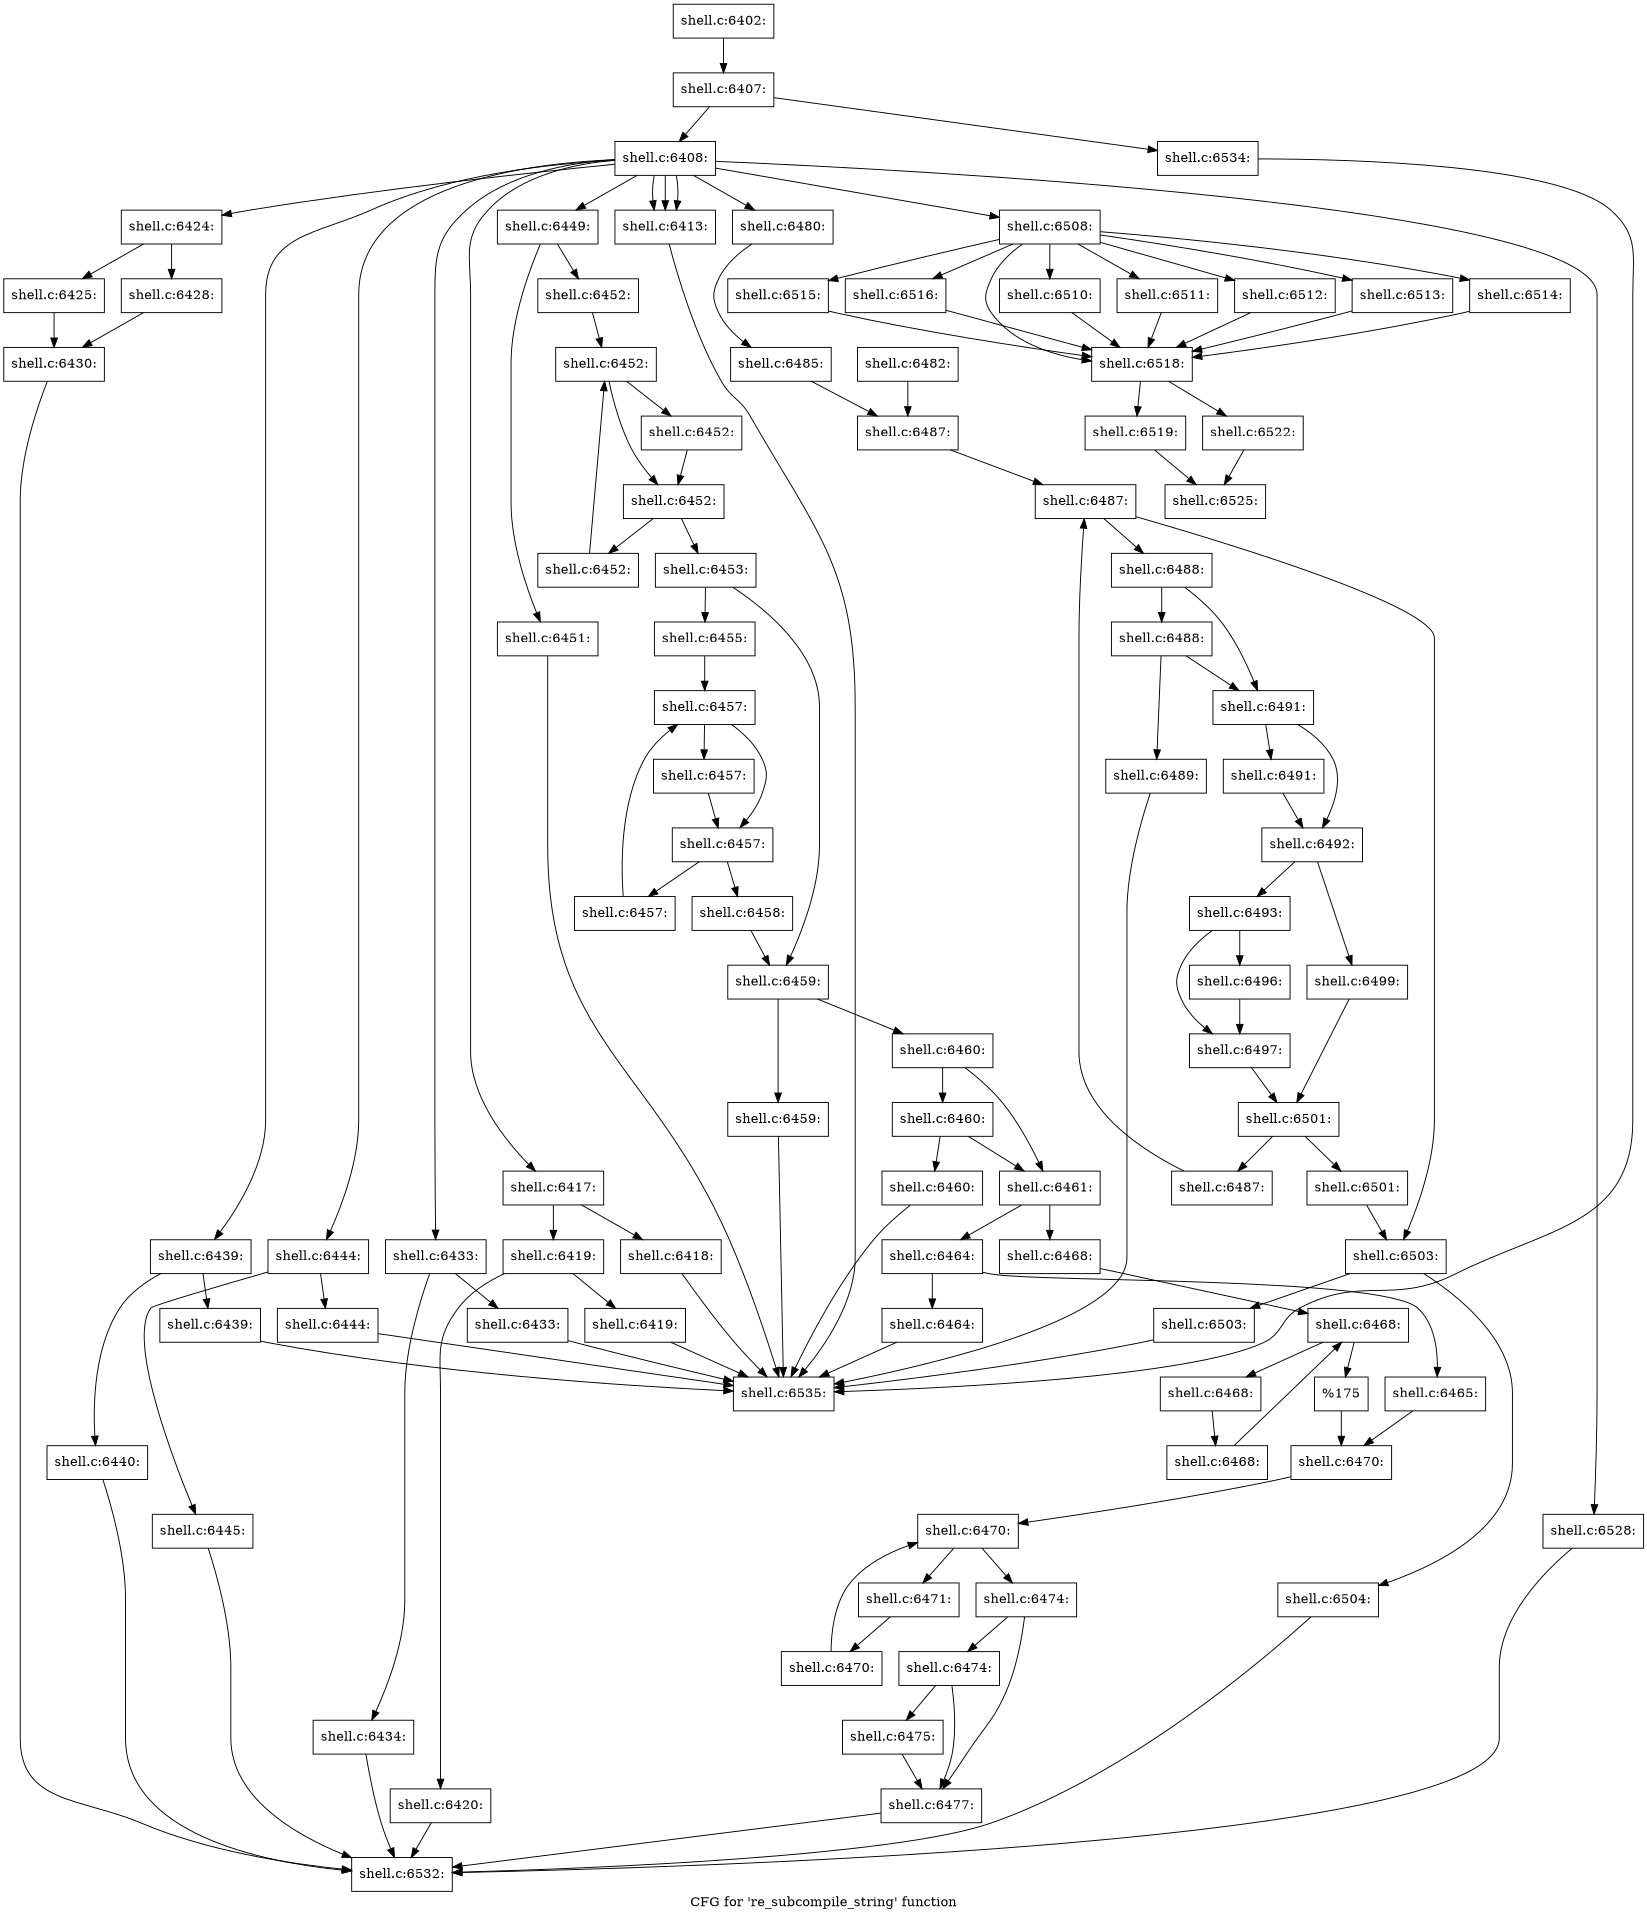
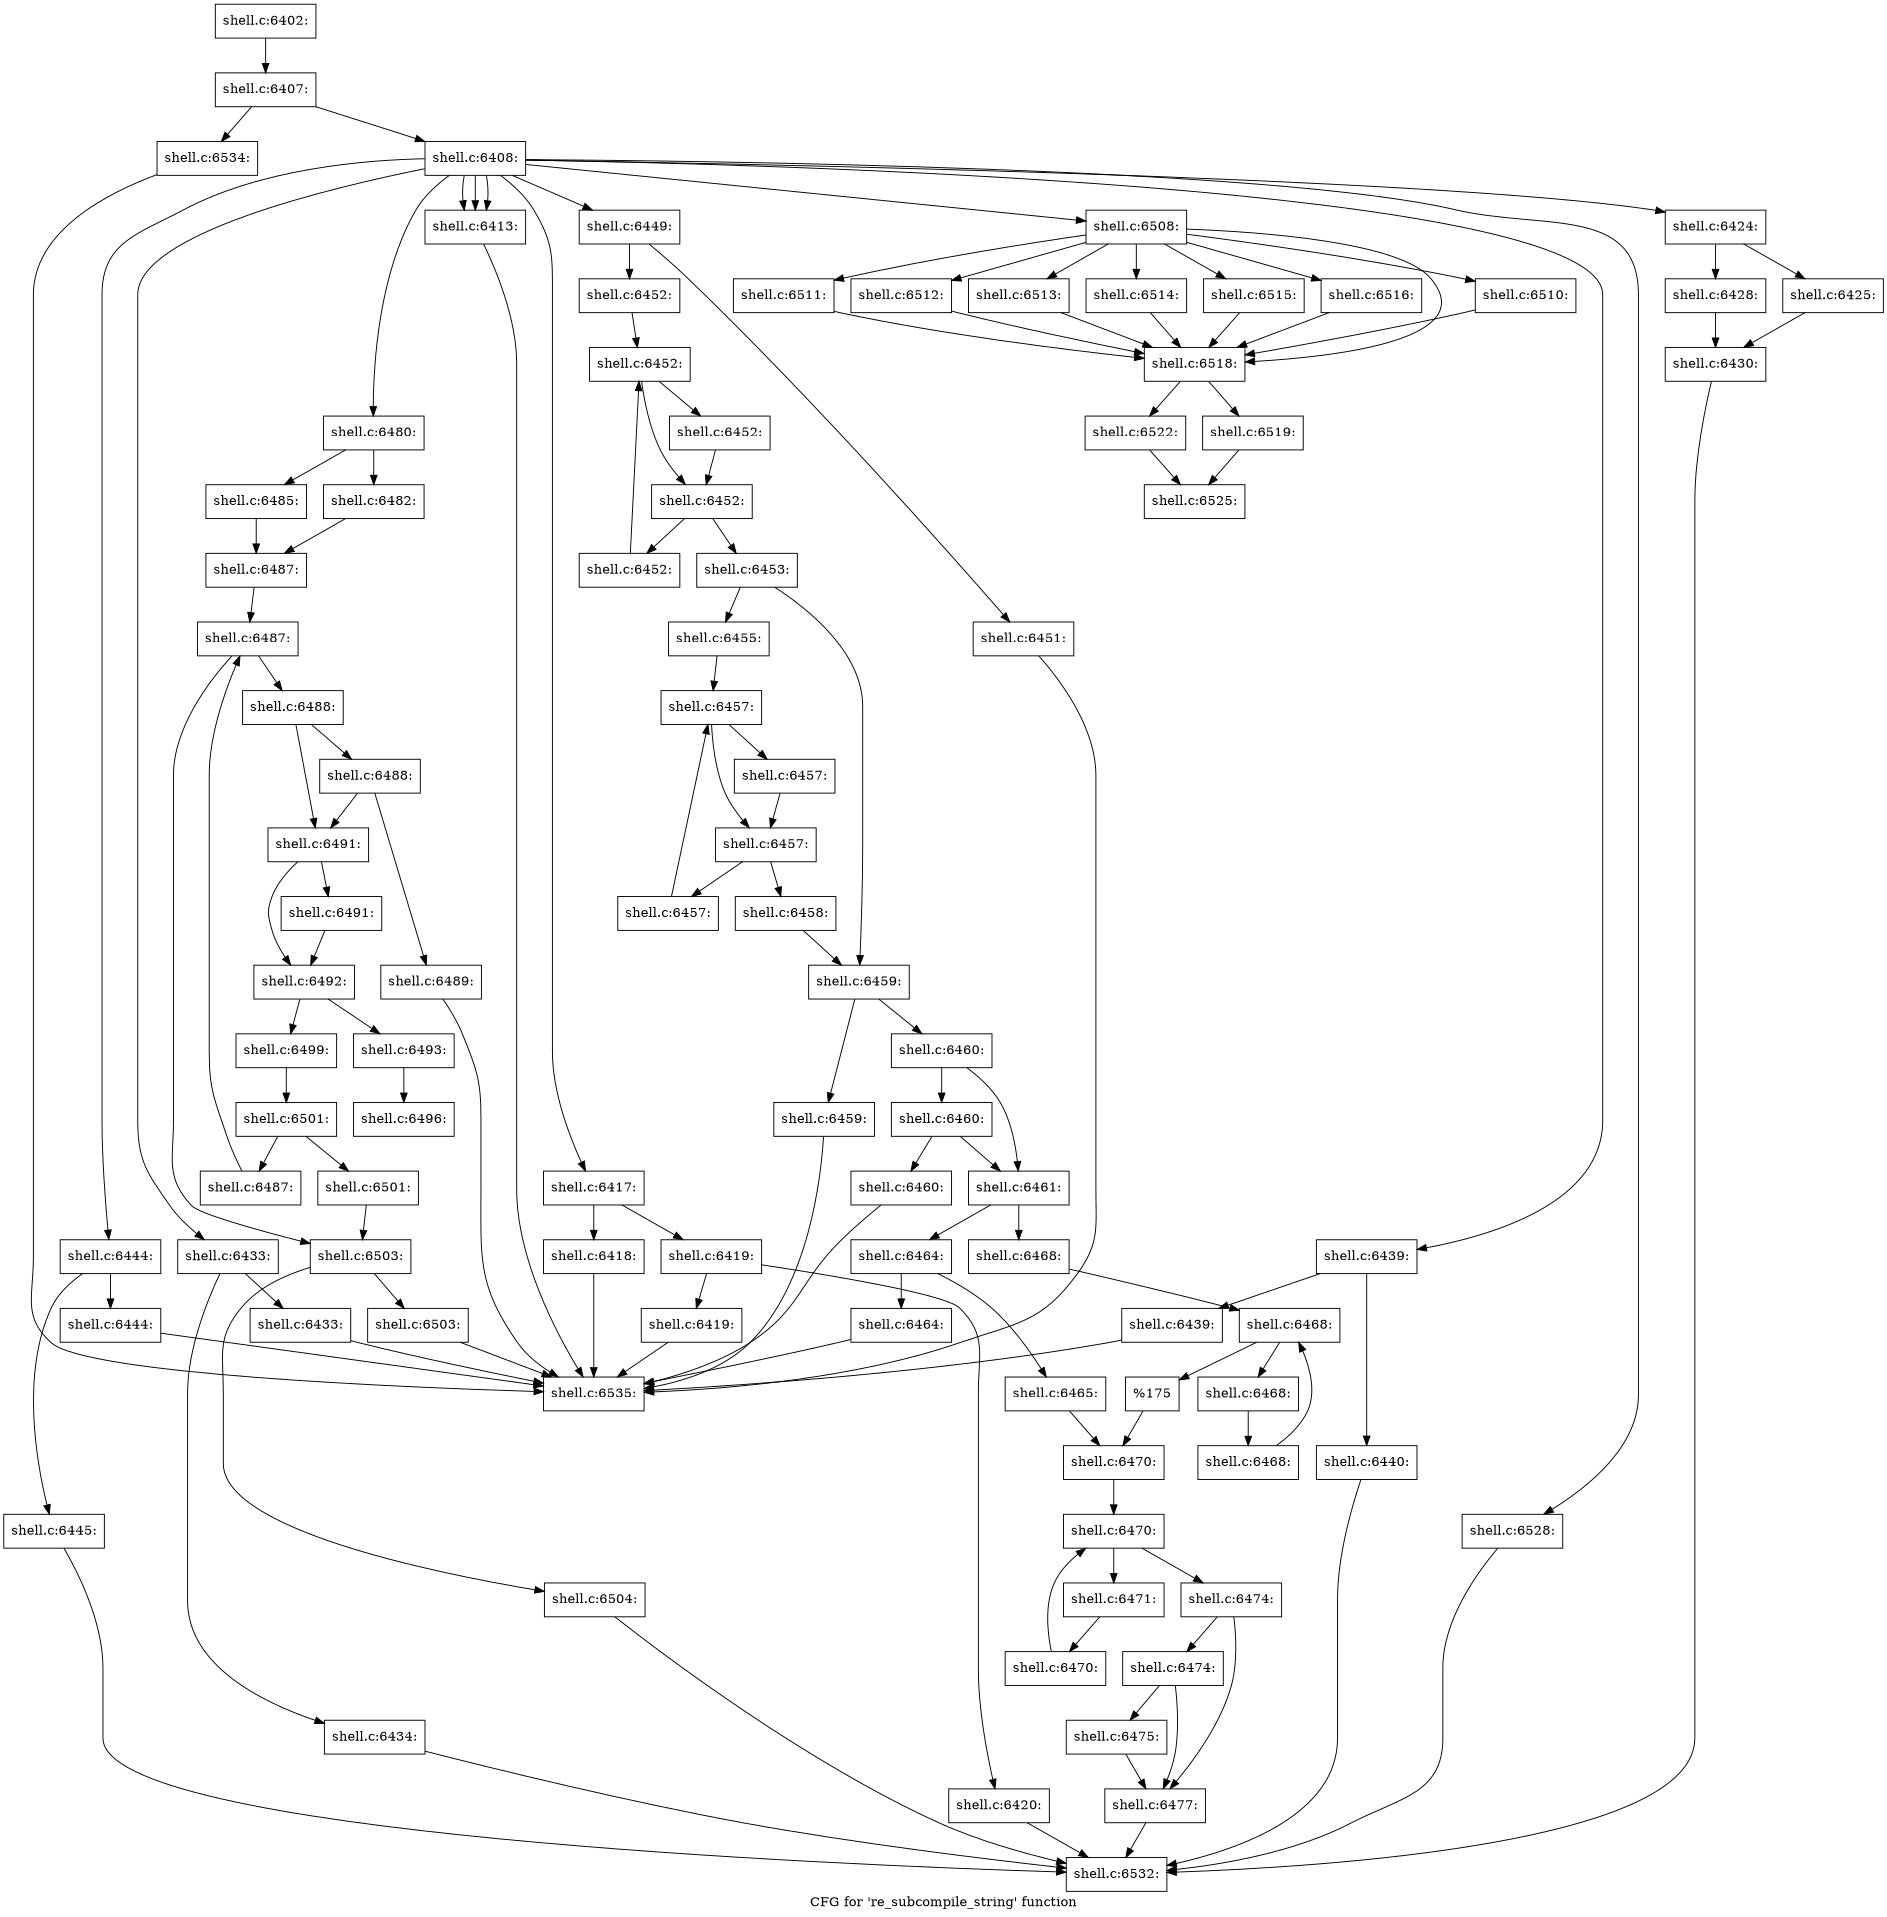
edge "shell.c:6480:" -> "shell.c:6482:": added
node "shell.c:6497:": removed
